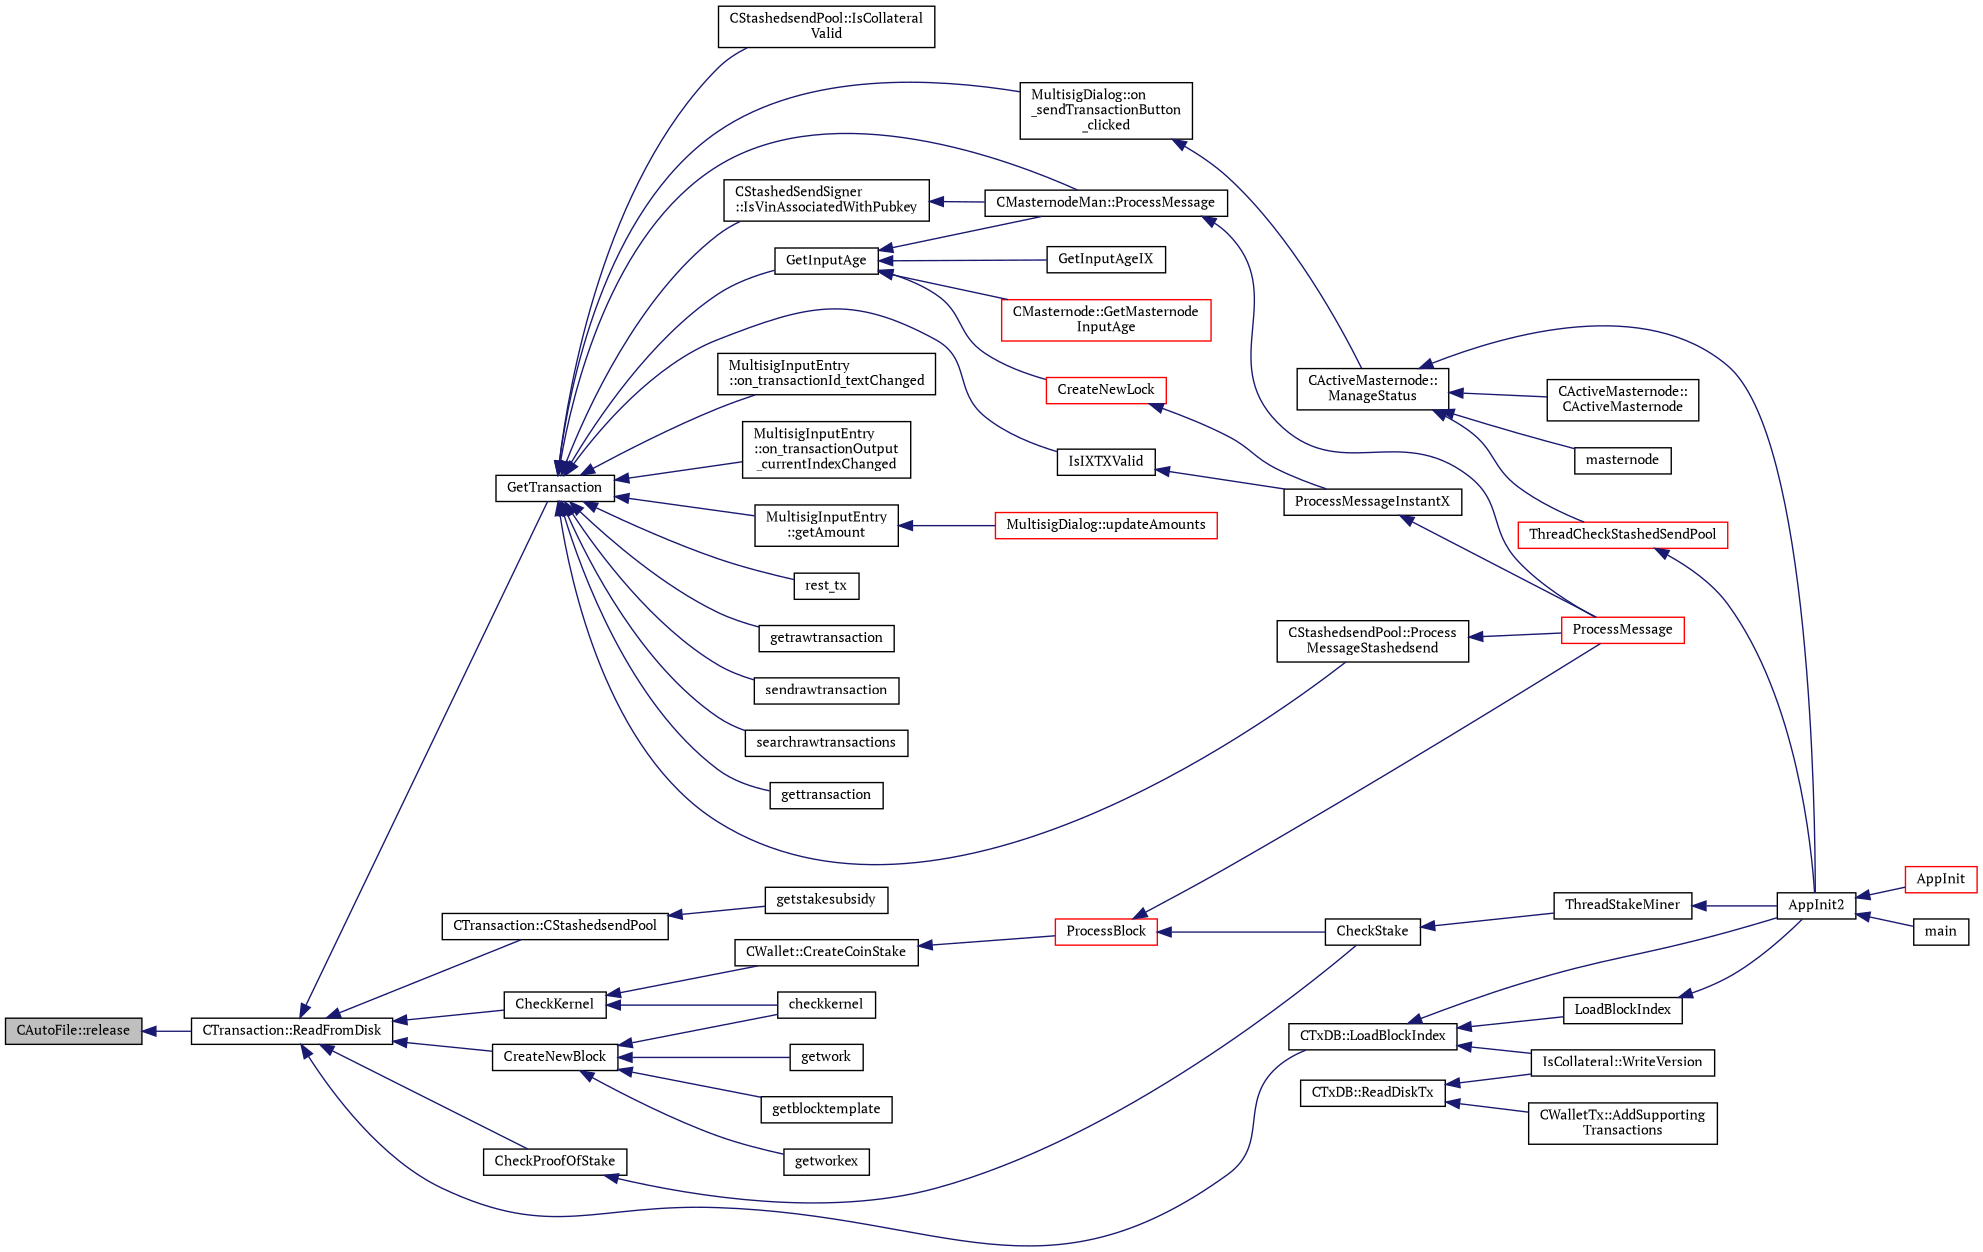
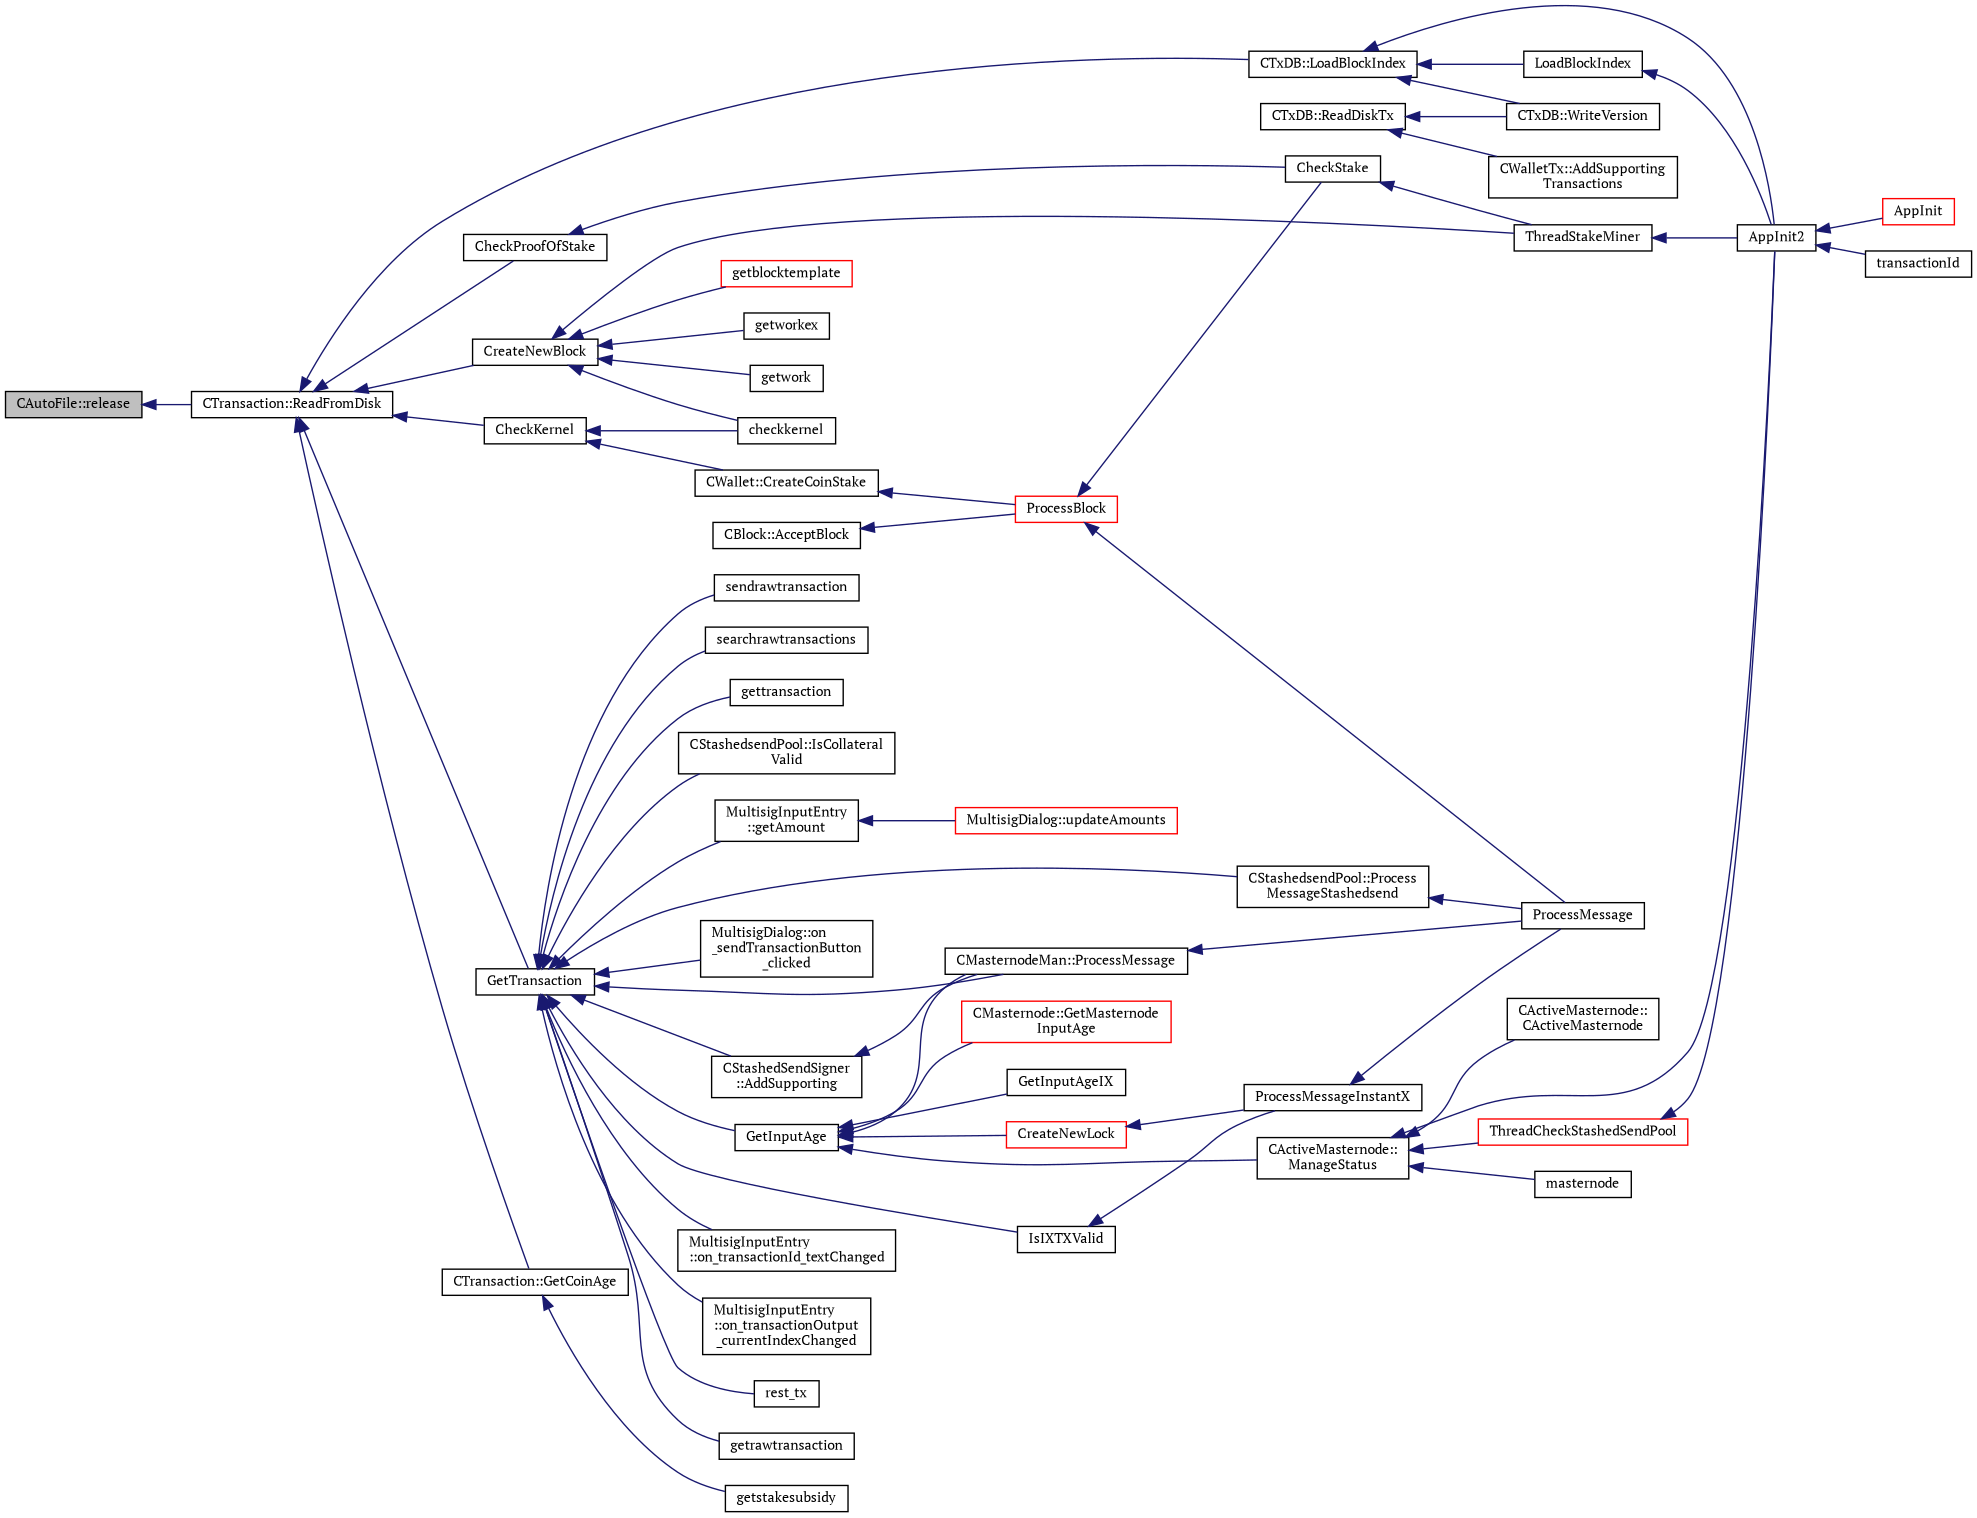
node "CStashedSendSigner ::IsVinAssociatedWithPubkey": label "CStashedSendSigner ::IsVinAssociatedWithPubkey" -> "CStashedSendSigner ::AddSupporting"
edge "ThreadStakeMiner" -> "CreateNewBlock": added
edge "CActiveMasternode:: ManageStatus" -> "MultisigDialog::on _sendTransactionButton _clicked": now "CActiveMasternode:: ManageStatus" -> "GetInputAge"
node "CBlock::AcceptBlock": added
node "ProcessMessage": color red -> black
node "CTransaction::CStashedsendPool": label "CTransaction::CStashedsendPool" -> "CTransaction::GetCoinAge"
node "main": label "main" -> "transactionId"
node "IsCollateral::WriteVersion": label "IsCollateral::WriteVersion" -> "CTxDB::WriteVersion"
node "getblocktemplate": color black -> red
